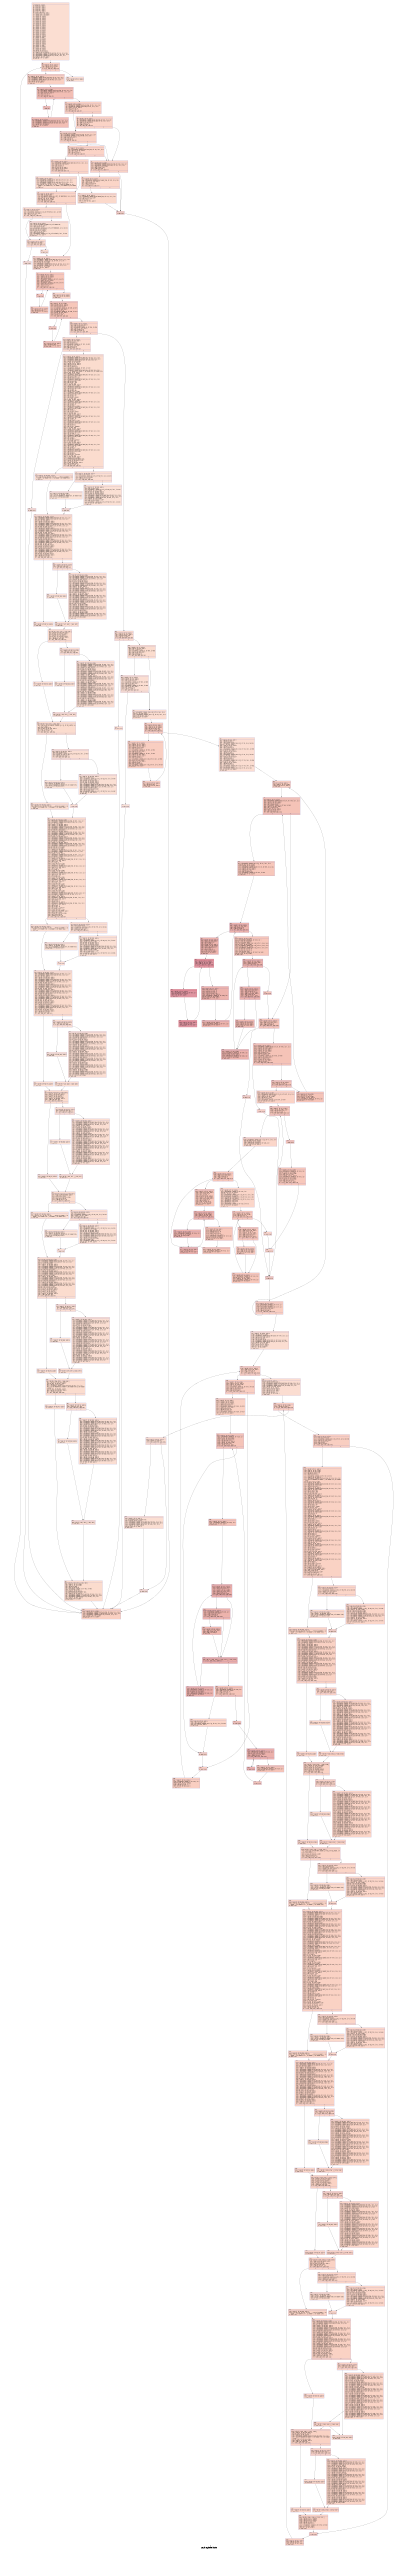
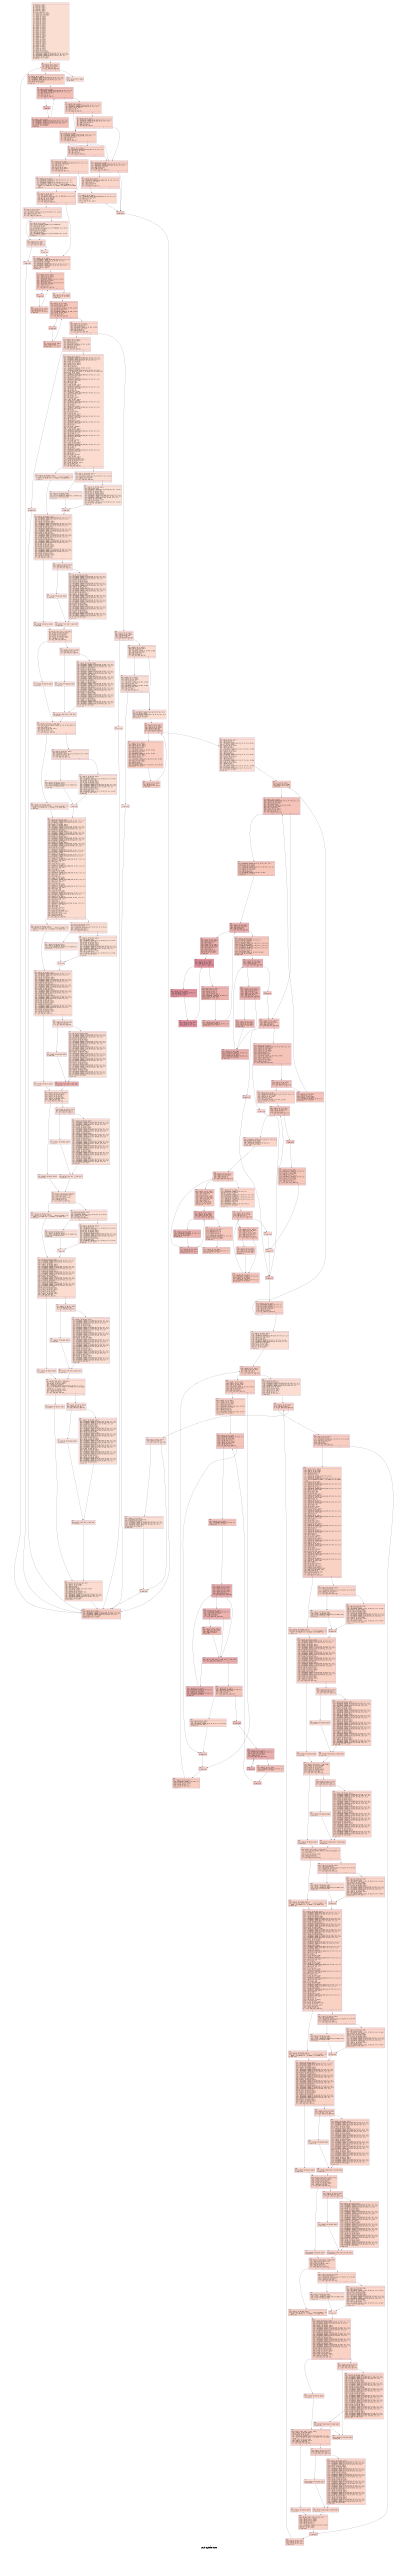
node "658:": fillcolor #f7b39670 -> #d24b4070
